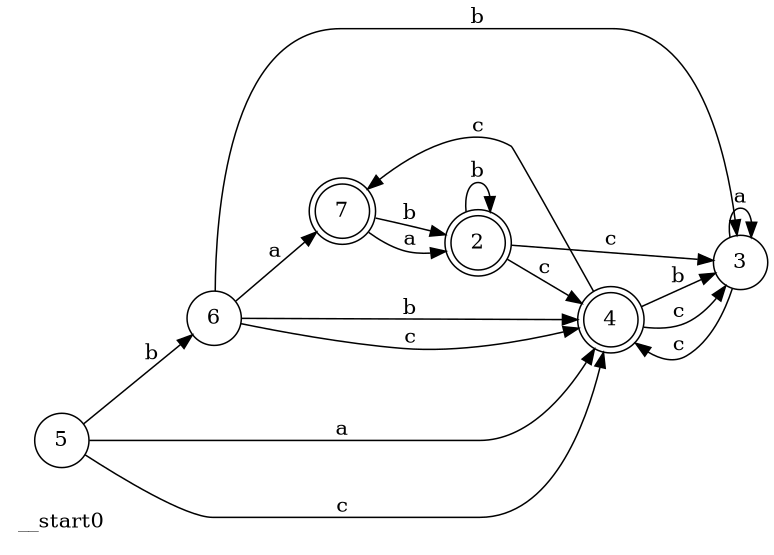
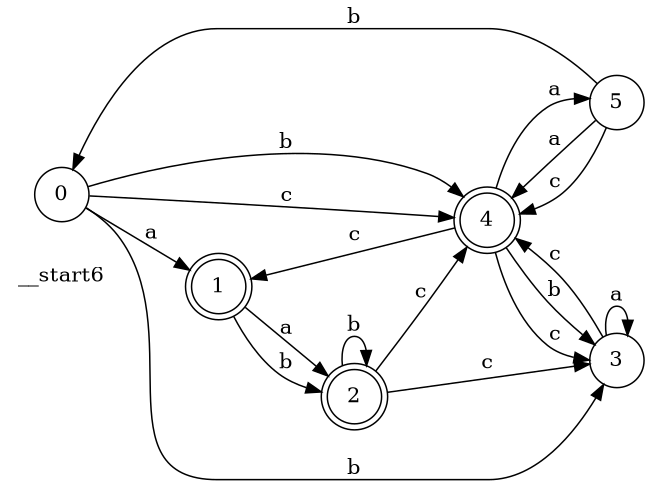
edge "4" -> "5": added, label "a"
node "7": label "7" -> "1"
node "6": label "6" -> "0"
node "__start0": label "__start0" -> "__start6"
